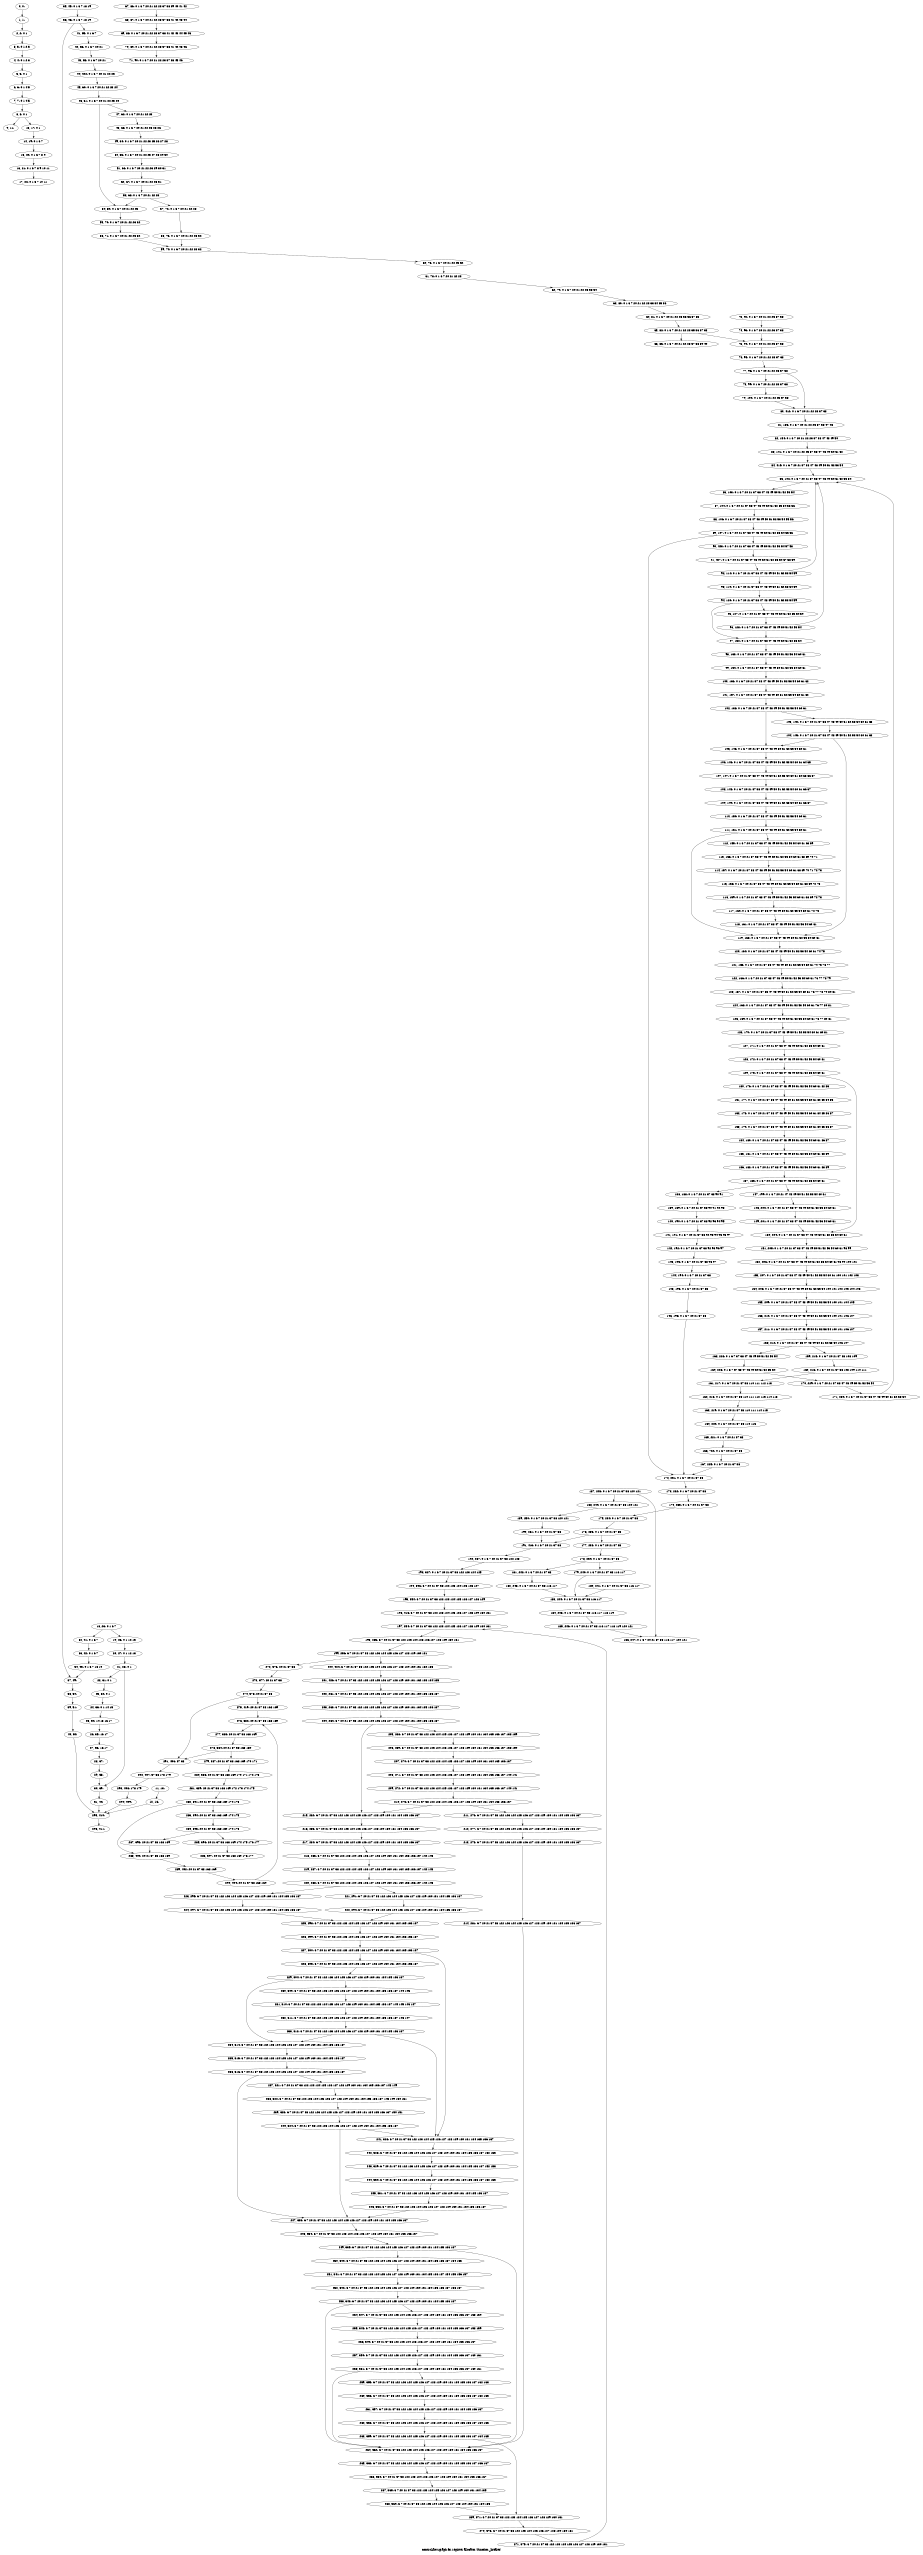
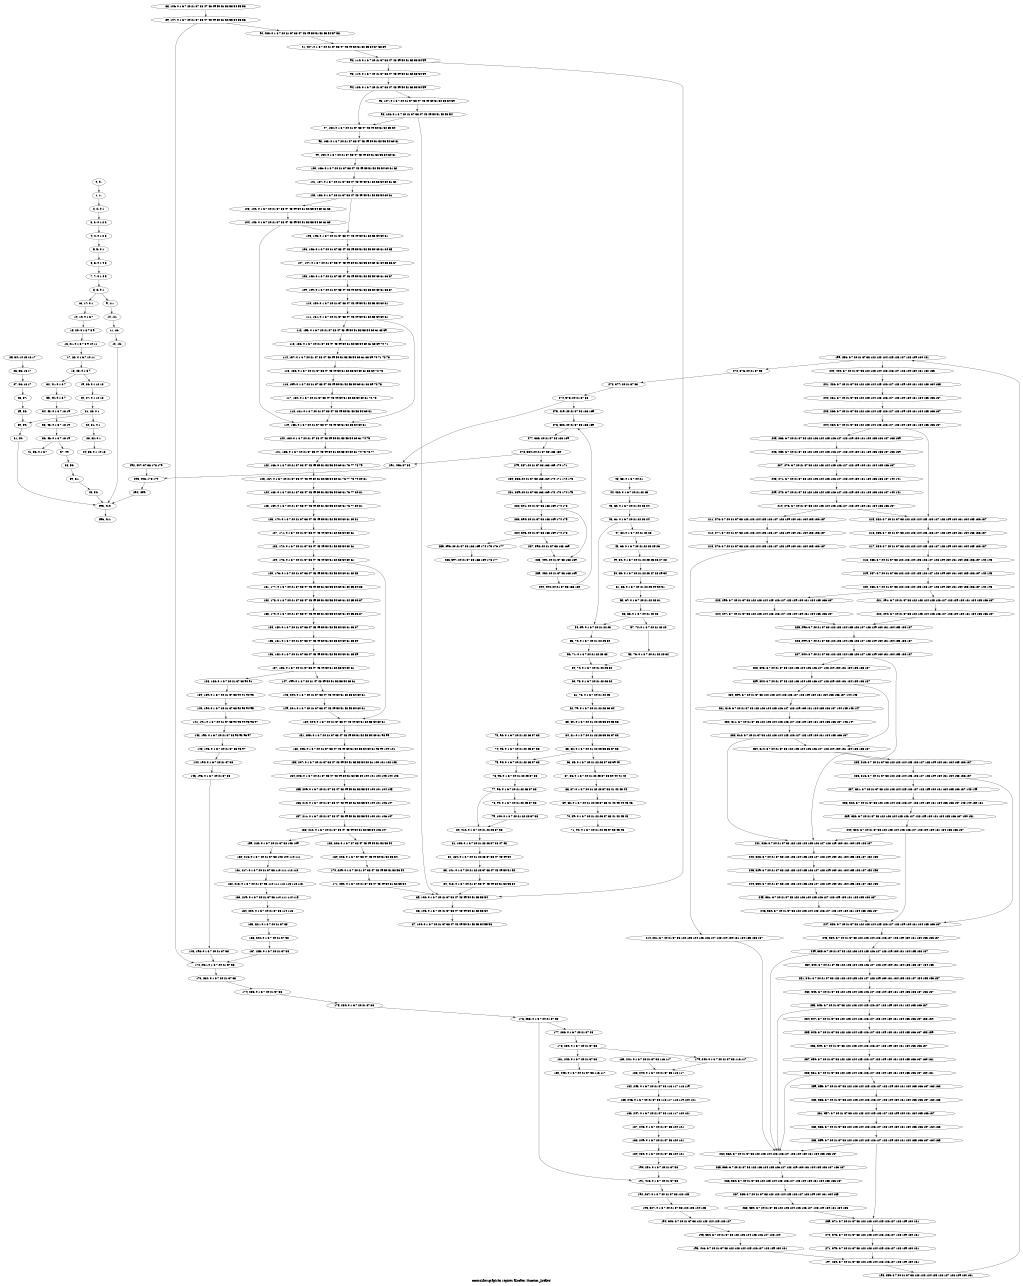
node "42, 56: 0 1 6 7 20 21": removed
node "10, 12:": added
edge "17, 22: 0 1 6 7 10 11" -> "18, 23: 0 1 6 7": added
edge "87, 104: 0 1 6 7 20 21 37 38 47 48 49 50 51 52 53 54 55 56" -> "88, 106: 0 1 6 7 20 21 37 38 47 48 49 50 51 52 53 54 55 56": removed
edge "66, 85: 0 1 6 7 20 21 22 23 37 38 39 40" -> "67, 86: 0 1 6 7 20 21 22 23 37 38 39 40 41 42": added
node "162, 218: 0 1 6 7 20 21 37 38 110 111 112 113 114 115": label "162, 218: 0 1 6 7 20 21 37 38 110 111 112 113 114 115" -> "162, 218: 0 1 6 7 20 21 37 38 110 111 112 113 118 115"
node "166, 722: 0 1 6 7 20 21 37 38": label "166, 722: 0 1 6 7 20 21 37 38" -> "166, 222: 0 1 6 7 20 21 37 38"
edge "187, 248: 0 1 6 7 20 21 37 38 120 121" -> "186, 247: 0 1 6 7 20 21 37 38 116 117 120 121": reversed
edge "182, 243: 0 1 6 7 20 21 37 38 116 117" -> "183, 244: 0 1 6 7 20 21 37 38 116 117": removed
edge "34, 43: 0 1 6 7 18 19" -> "37, 49:": now "34, 43: 0 1 6 7 18 19" -> "35, 45: 0 1 6 7 18 19"
edge "24, 33: 0 1 14 15" -> "25, 34: 14 15 16 17": removed
edge "291, 406: 37 38" -> "292, 407: 37 38 178 179": now "291, 406: 37 38" -> "293, 408: 178 179"
